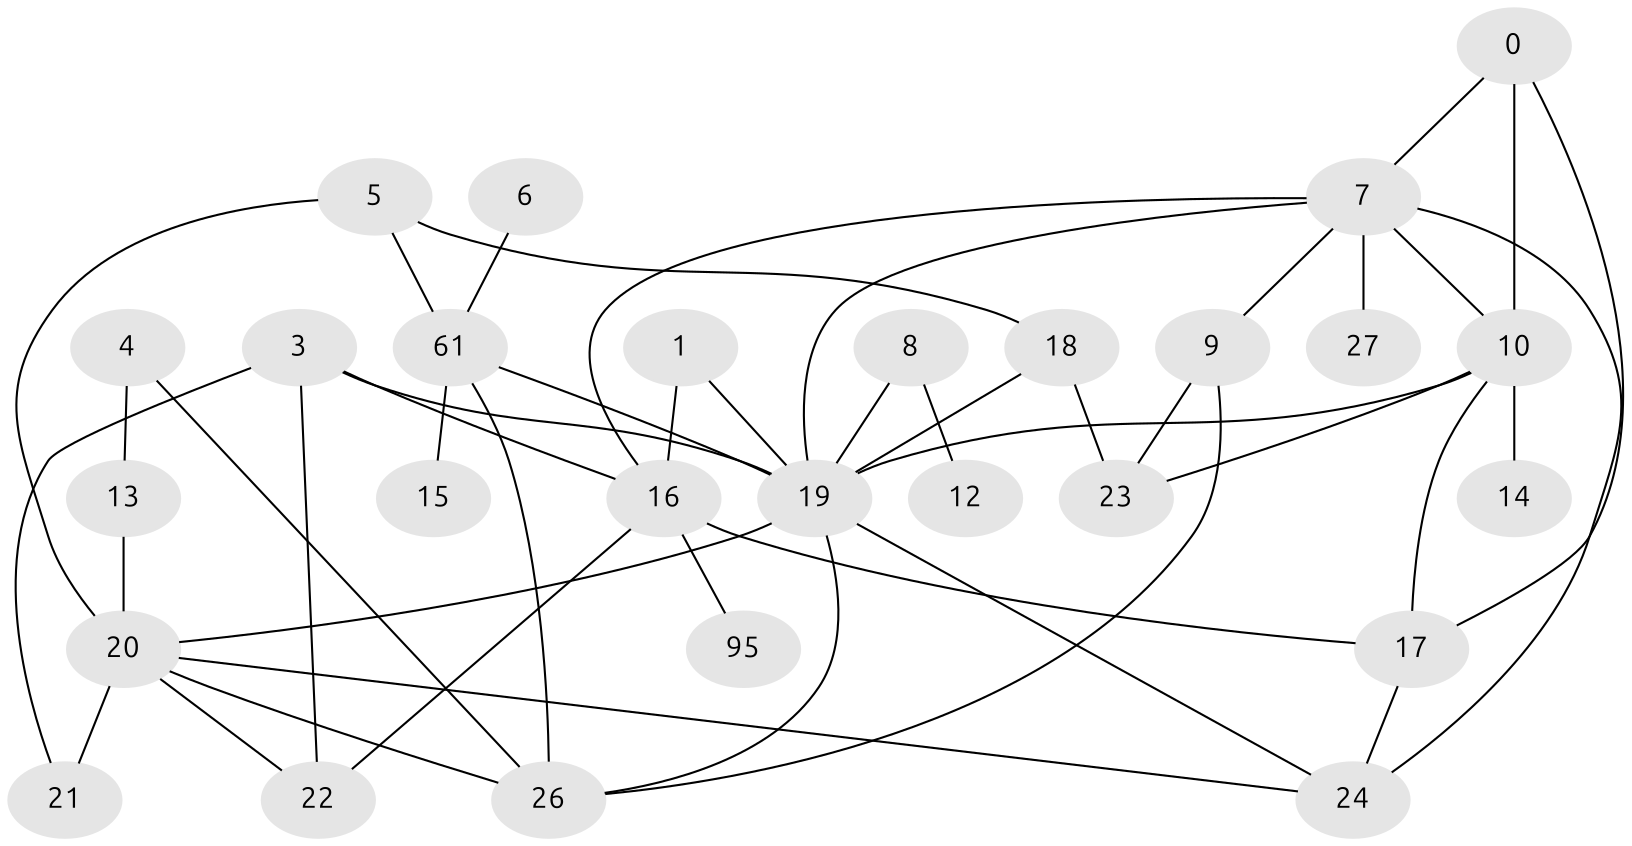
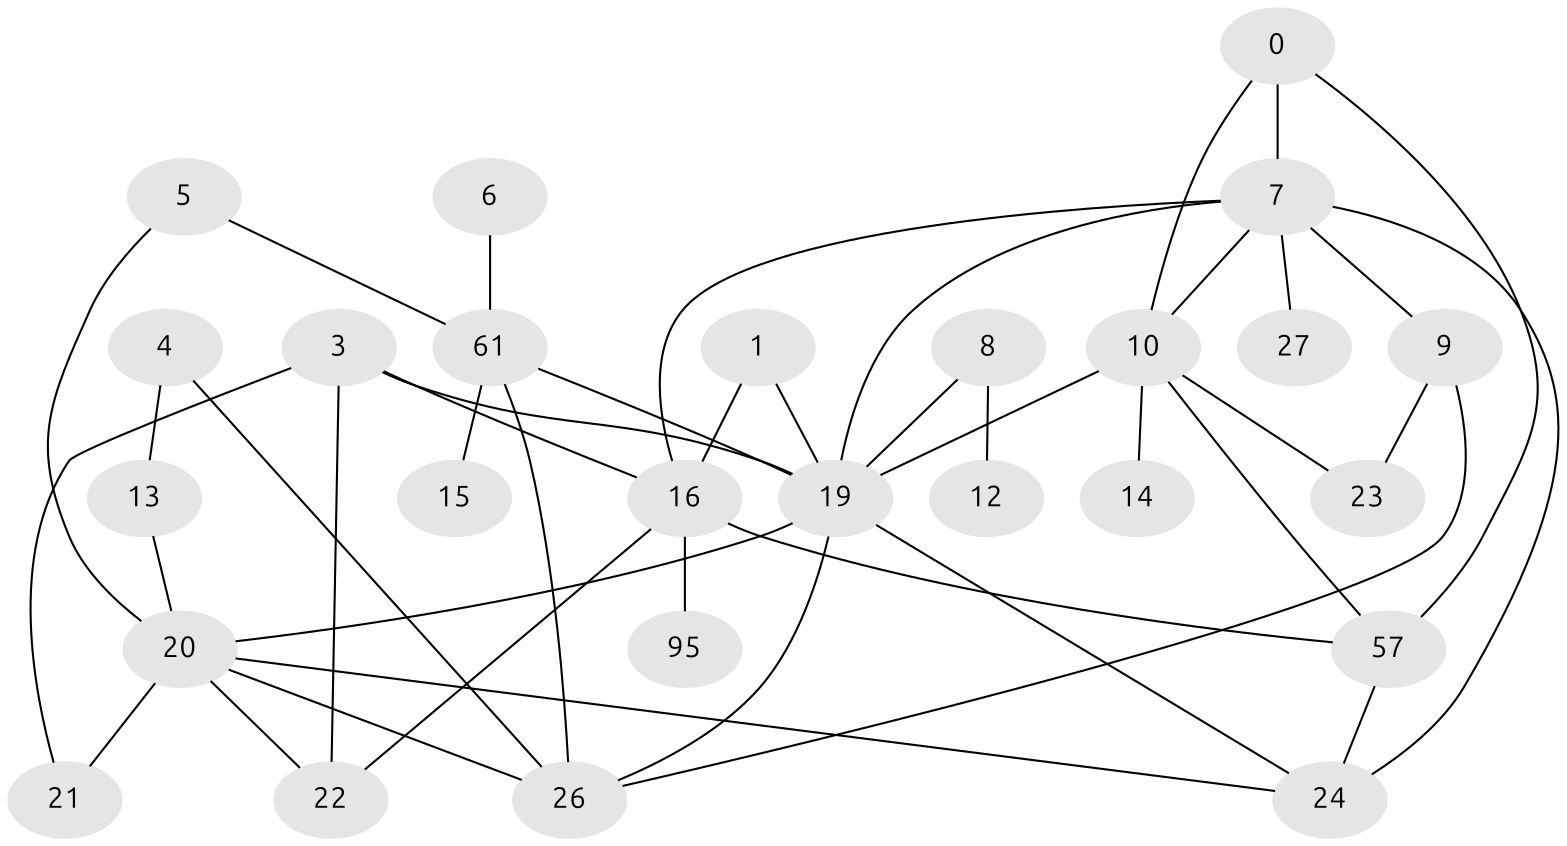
node "18": removed
node "17": label "17" -> "57"
